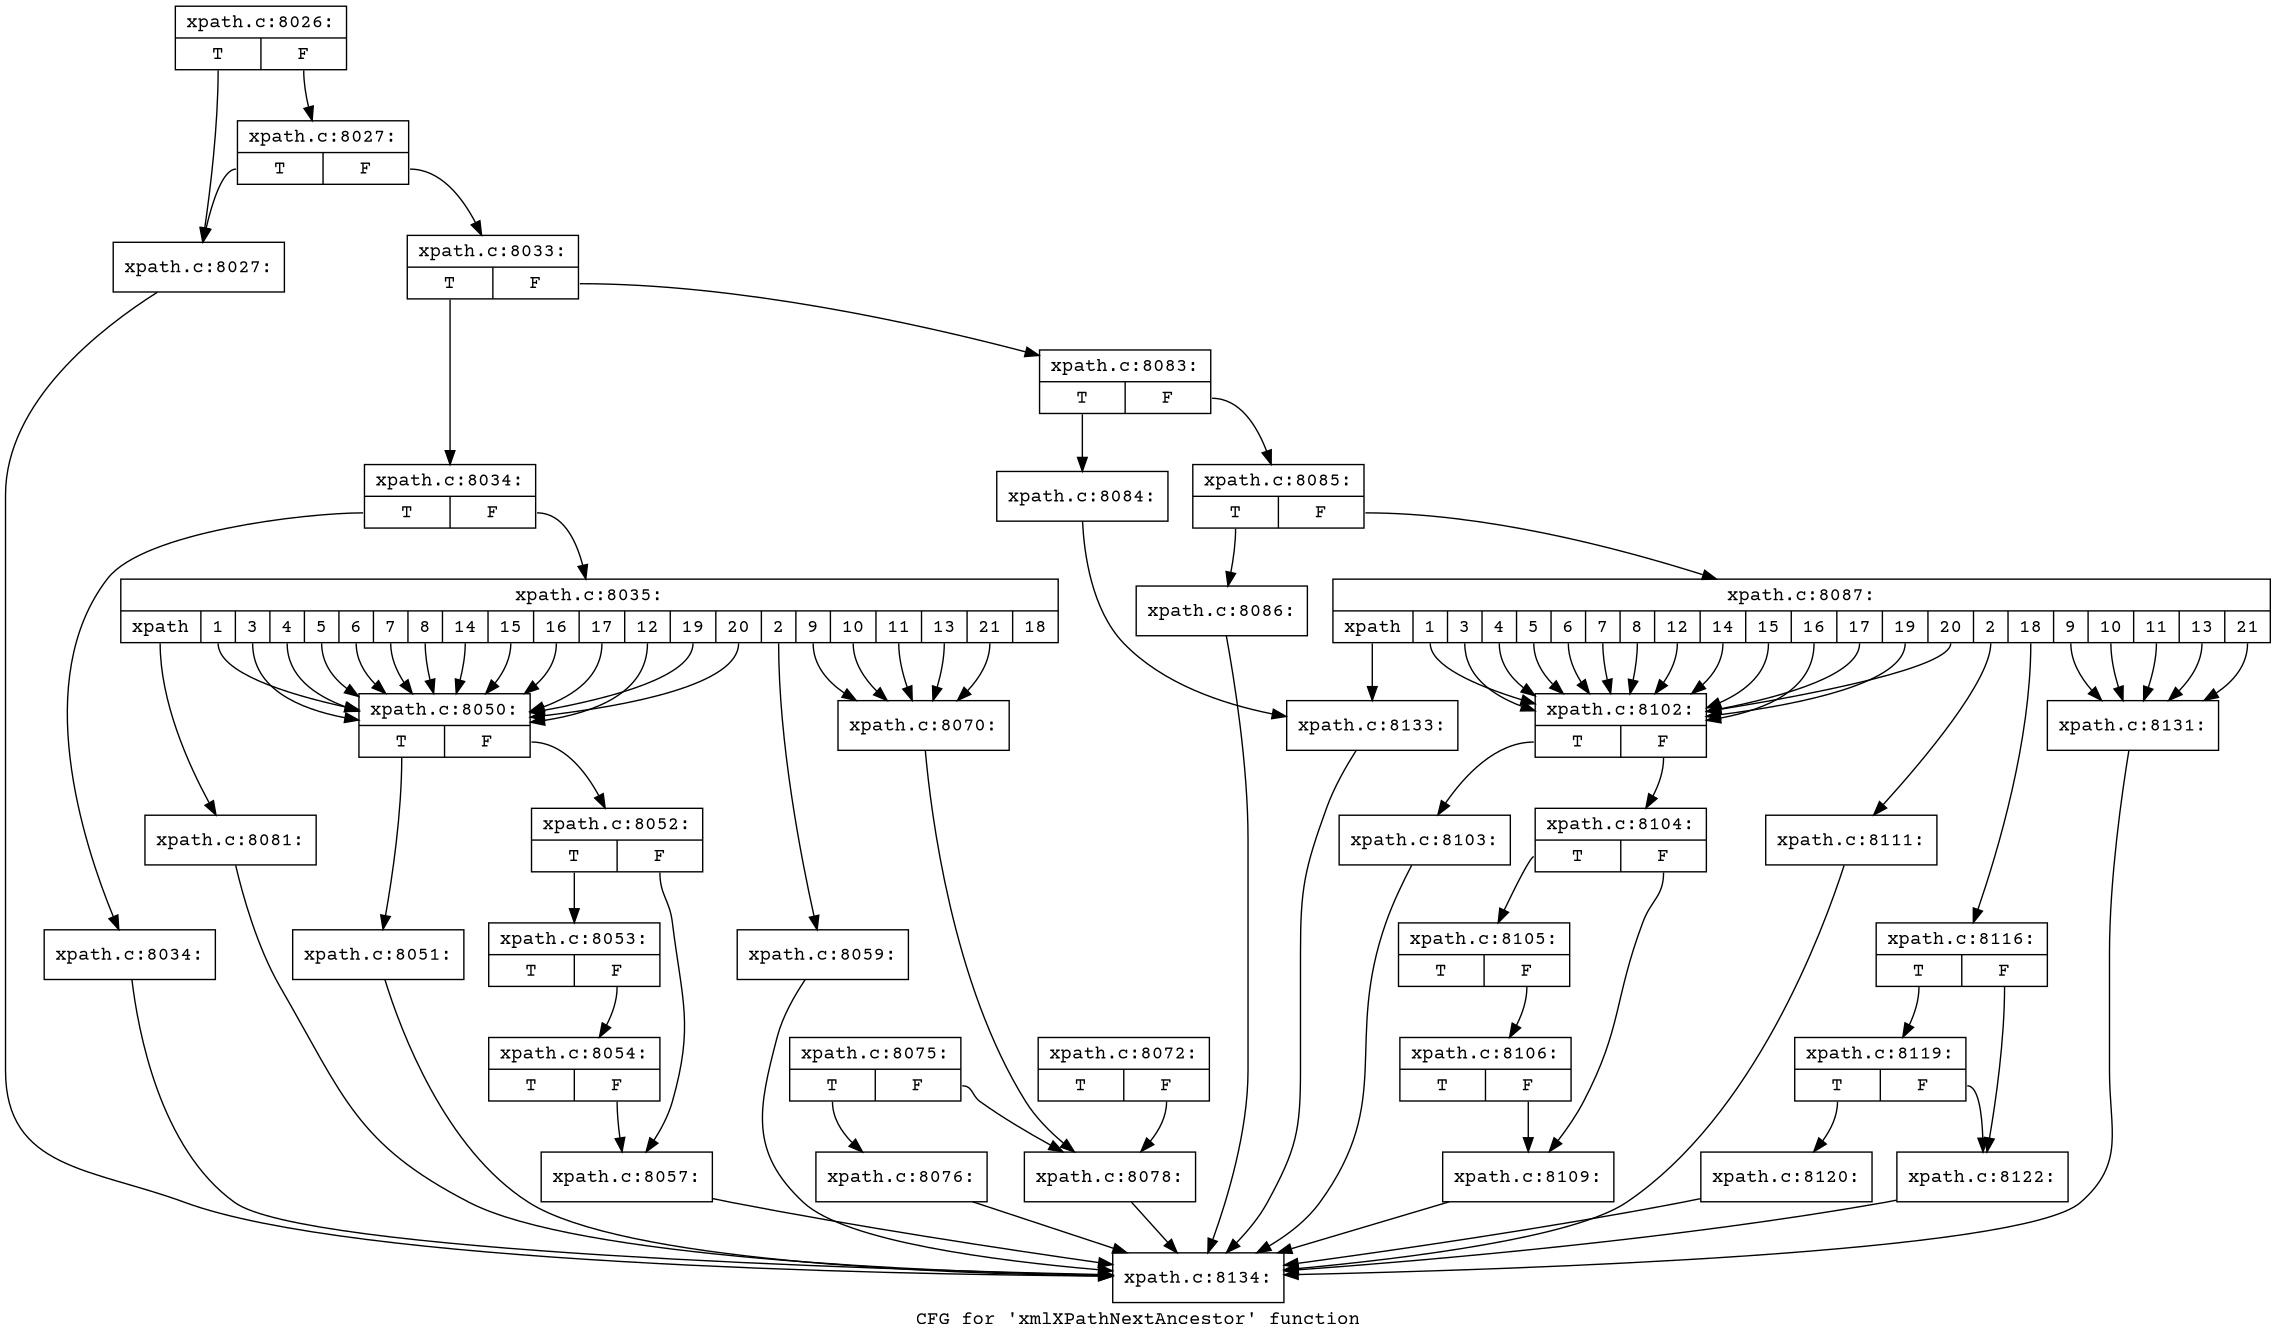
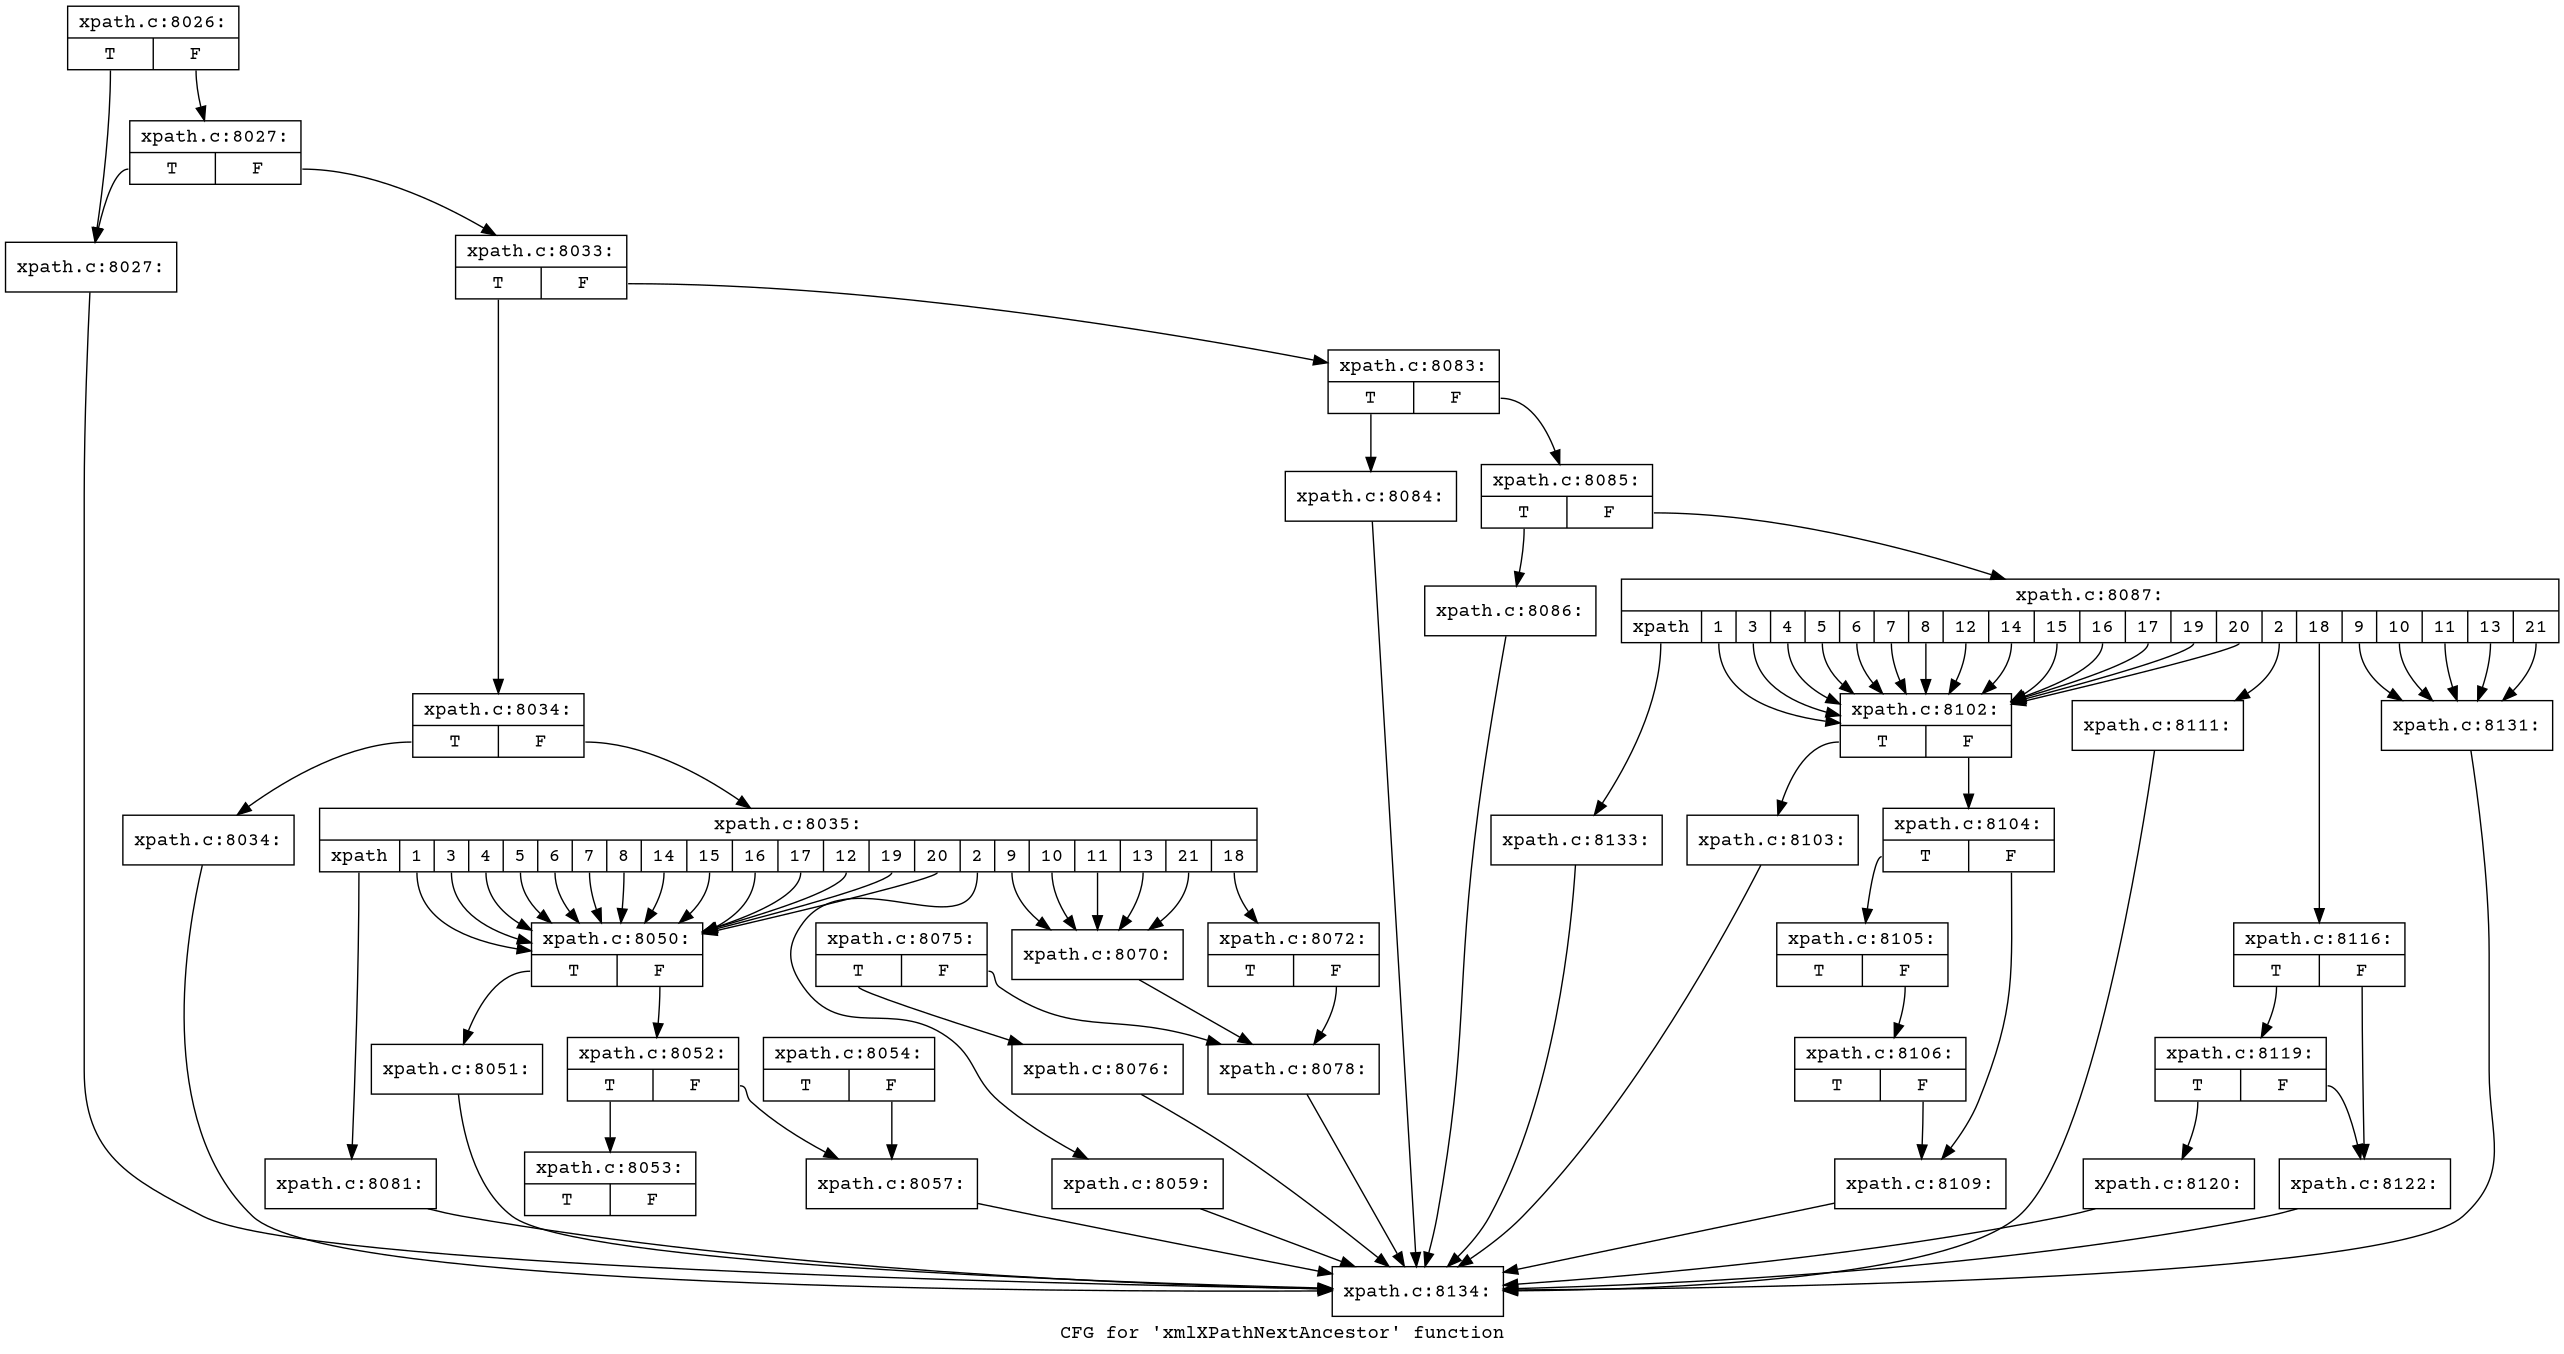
edge "xpath.c:8084:" -> "xpath.c:8133:": now "xpath.c:8084:" -> "xpath.c:8134:"
edge "xpath.c:8035:" -> "xpath.c:8072:": added
edge "xpath.c:8053:" -> "xpath.c:8054:": removed
